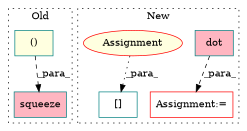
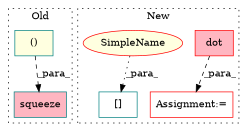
node "Assignment": label "Assignment" -> "SimpleName"
node "dot": color teal -> red
